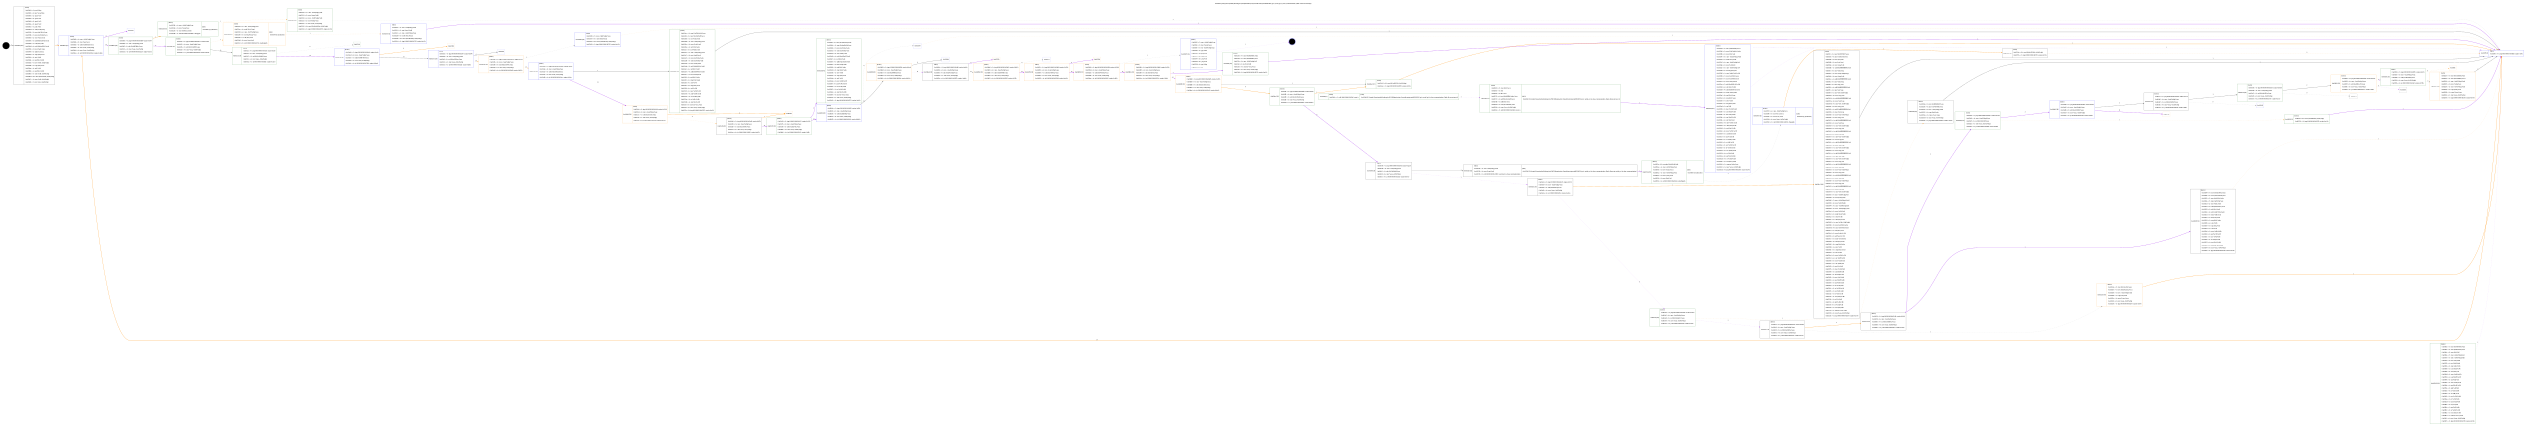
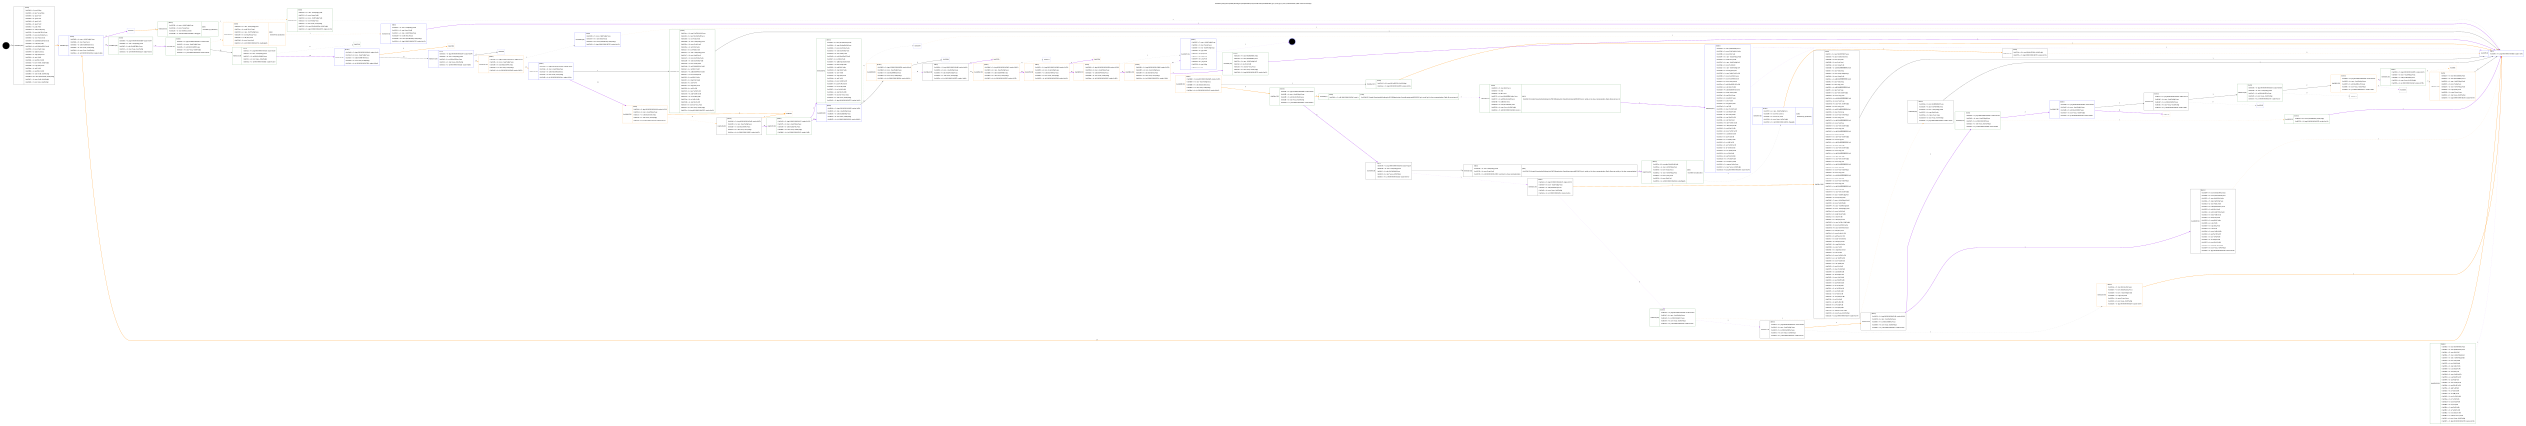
edge "0x401bf4 [28]" -> "0x402220 [16]": now "0x4021a8" -> "0x402220 [16]"
edge "0x401db4 [28]" -> "0x401dd0 [28]": now "0x401db4 [28]" -> "0x4026f5 [24]"
edge "0x401dec [28]" -> "0x402442 [15]": now "0x401dec [28]" -> "0x402364 [5]"
